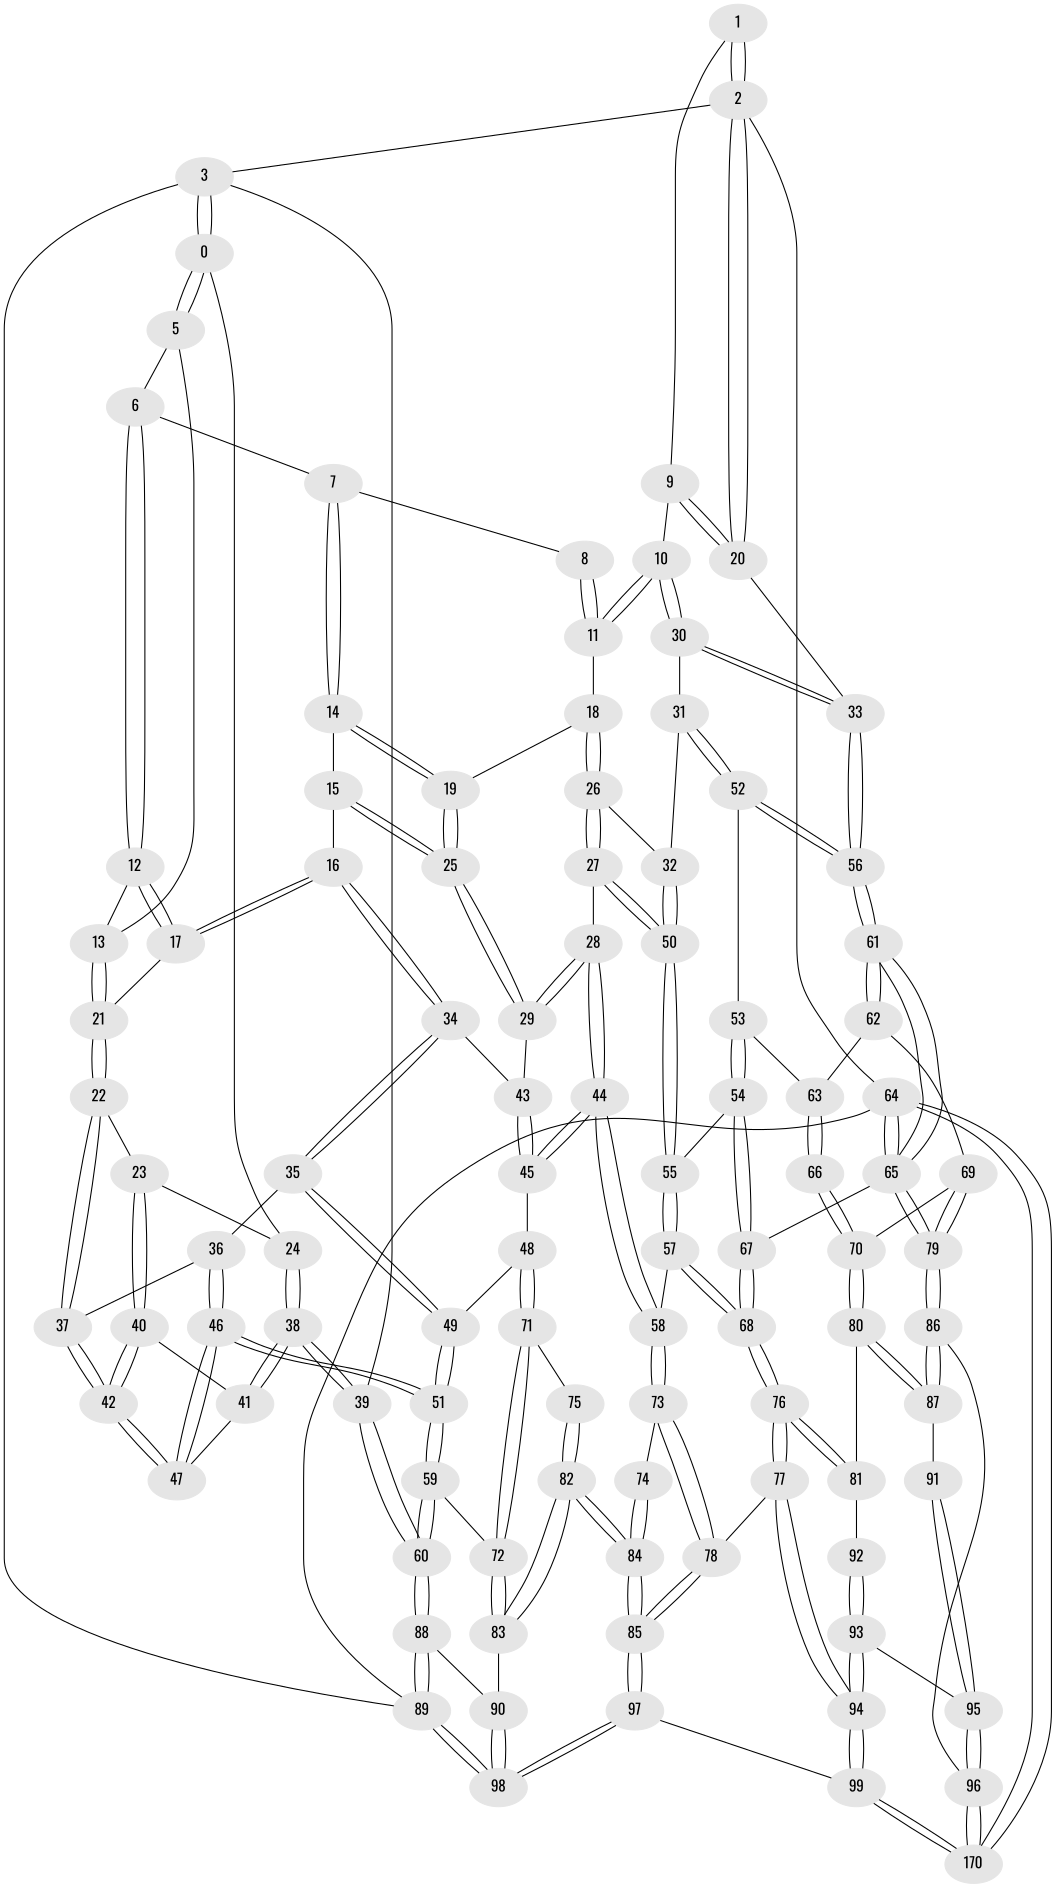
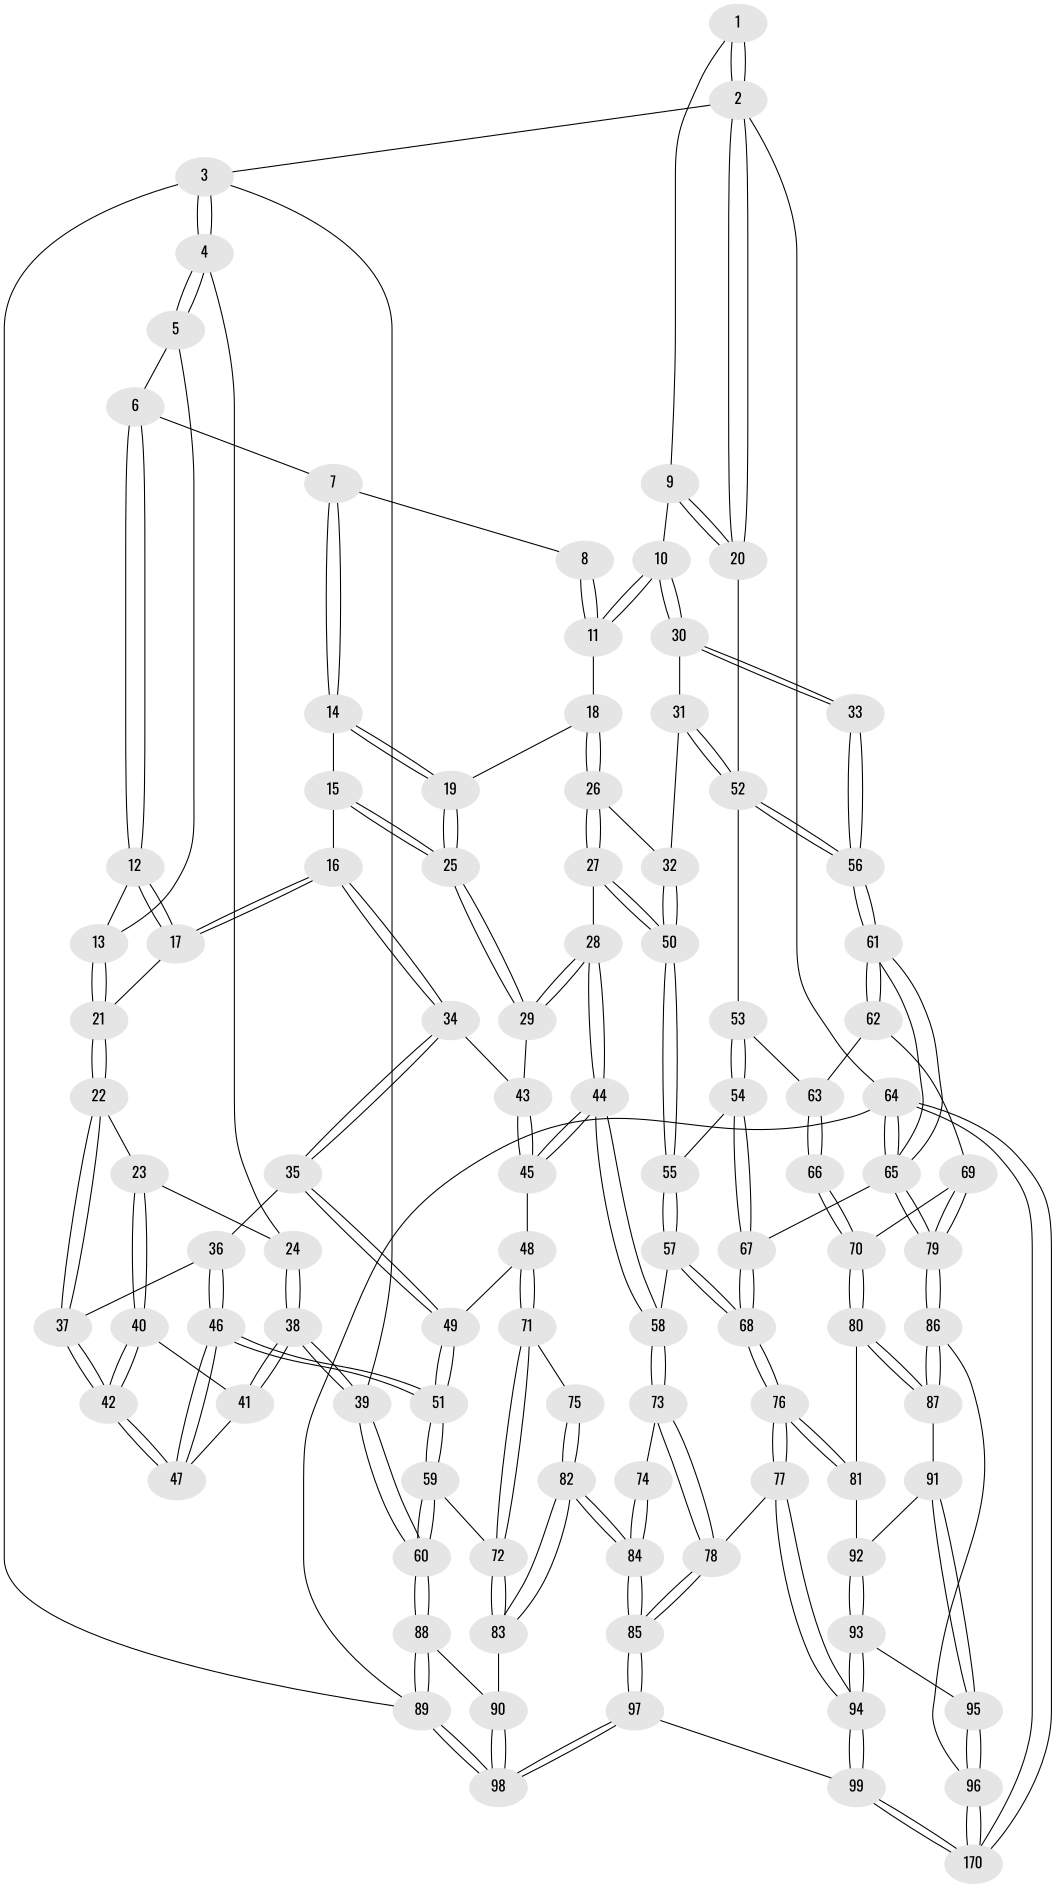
node "0": label "0" -> "4"
edge "20" -- "33": now "20" -- "52"
edge "91" -- "92": added
